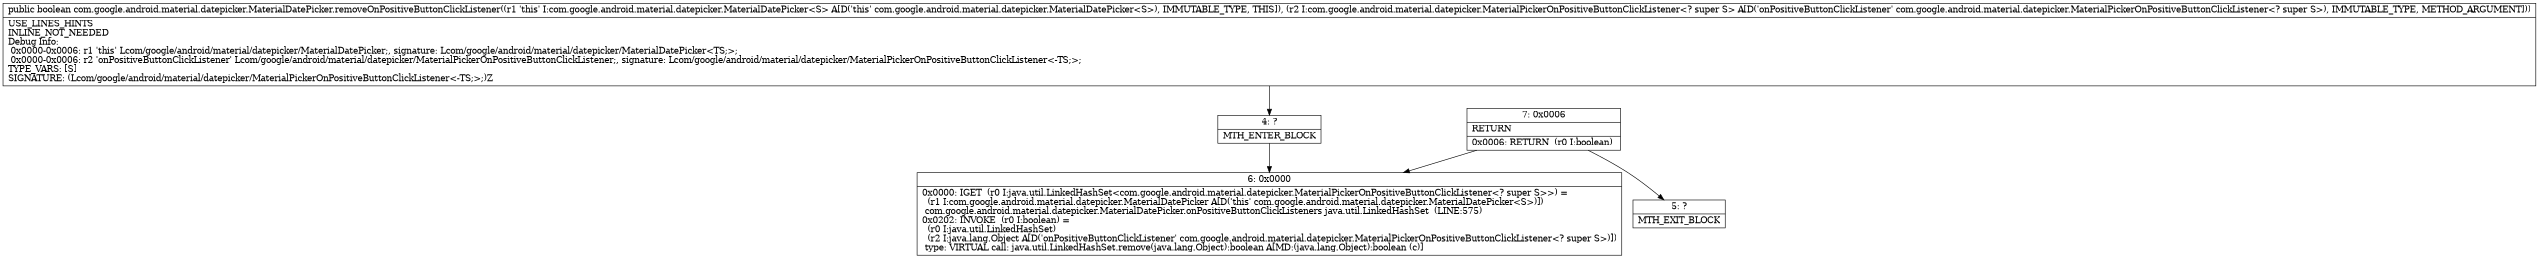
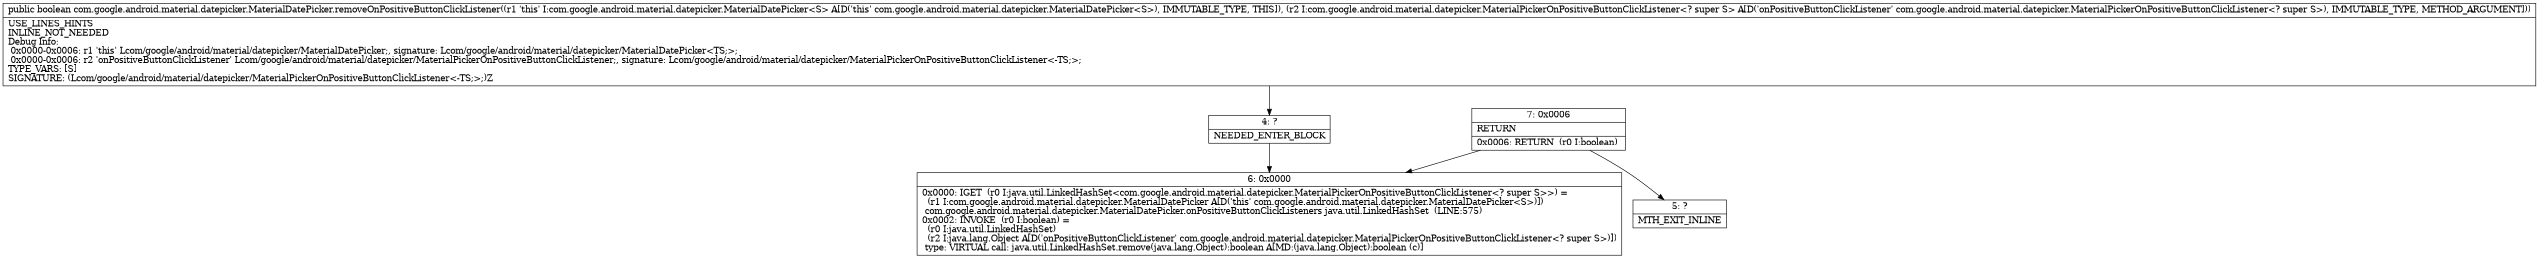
node "4: ?": text "MTH_ENTER_BLOCK" -> "NEEDED_ENTER_BLOCK"
node "6: 0x0000": text "0x0202: INVOKE  (r0 I:boolean) =" -> "0x0002: INVOKE  (r0 I:boolean) ="
node "5: ?": text "MTH_EXIT_BLOCK" -> "MTH_EXIT_INLINE"
